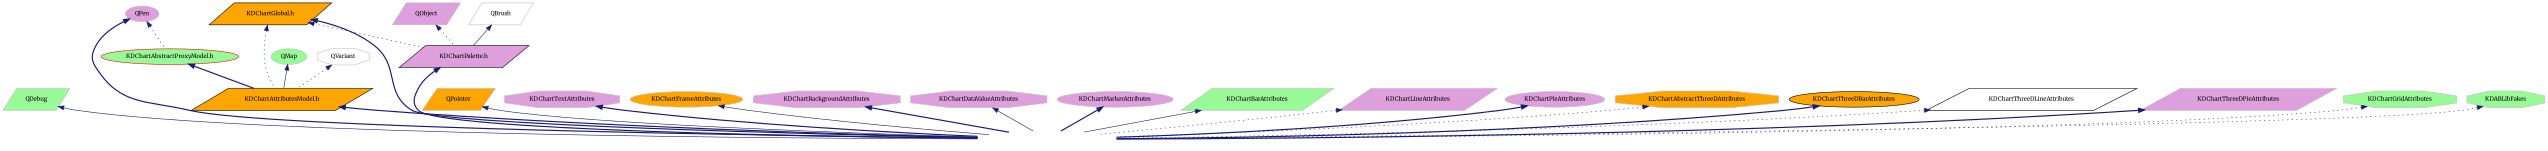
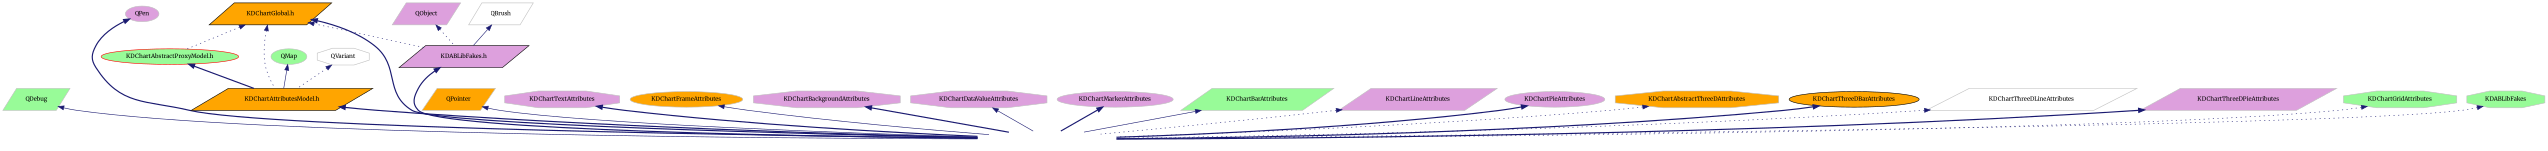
edge "KDChartAbstractProxyModel.h" -> "QPen": now "KDChartAbstractProxyModel.h" -> "KDChartGlobal.h"
node "KDChartPalette.h": label "KDChartPalette.h" -> "KDABLibFakes.h"
node "KDChartThreeDLineAttributes": color black -> grey75
